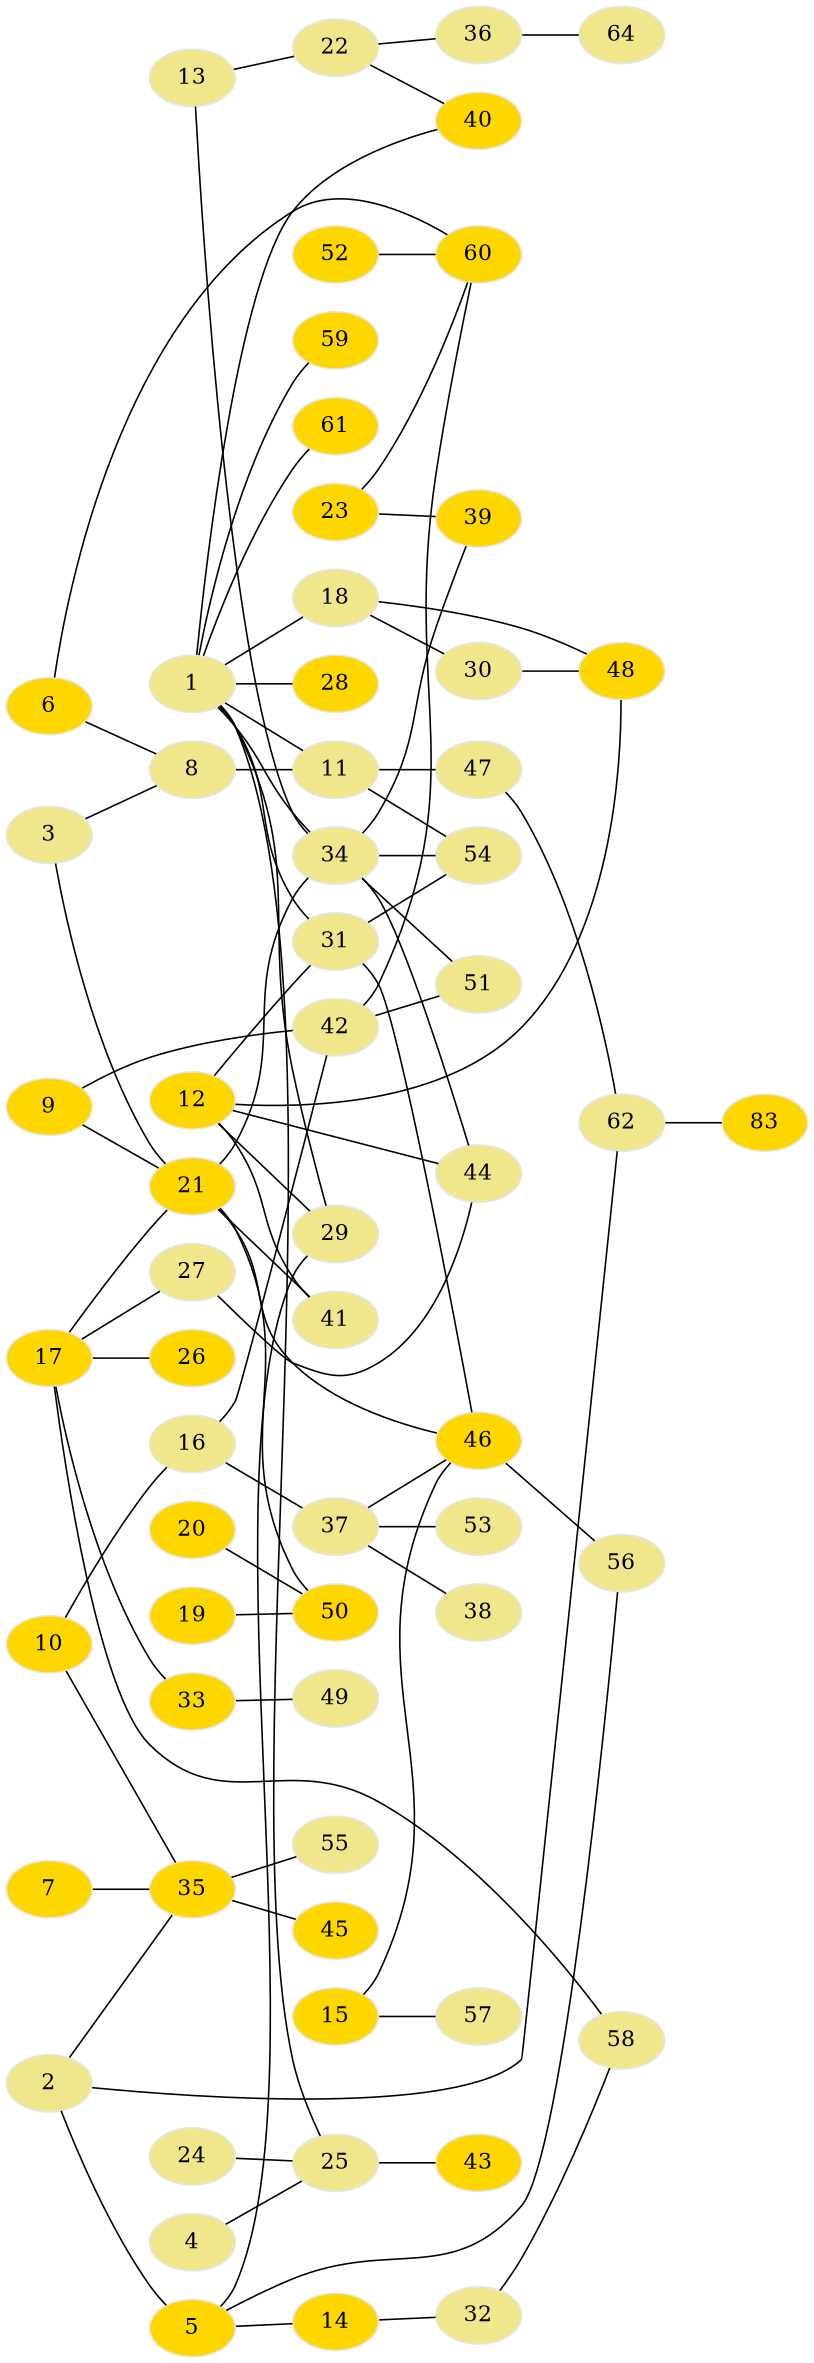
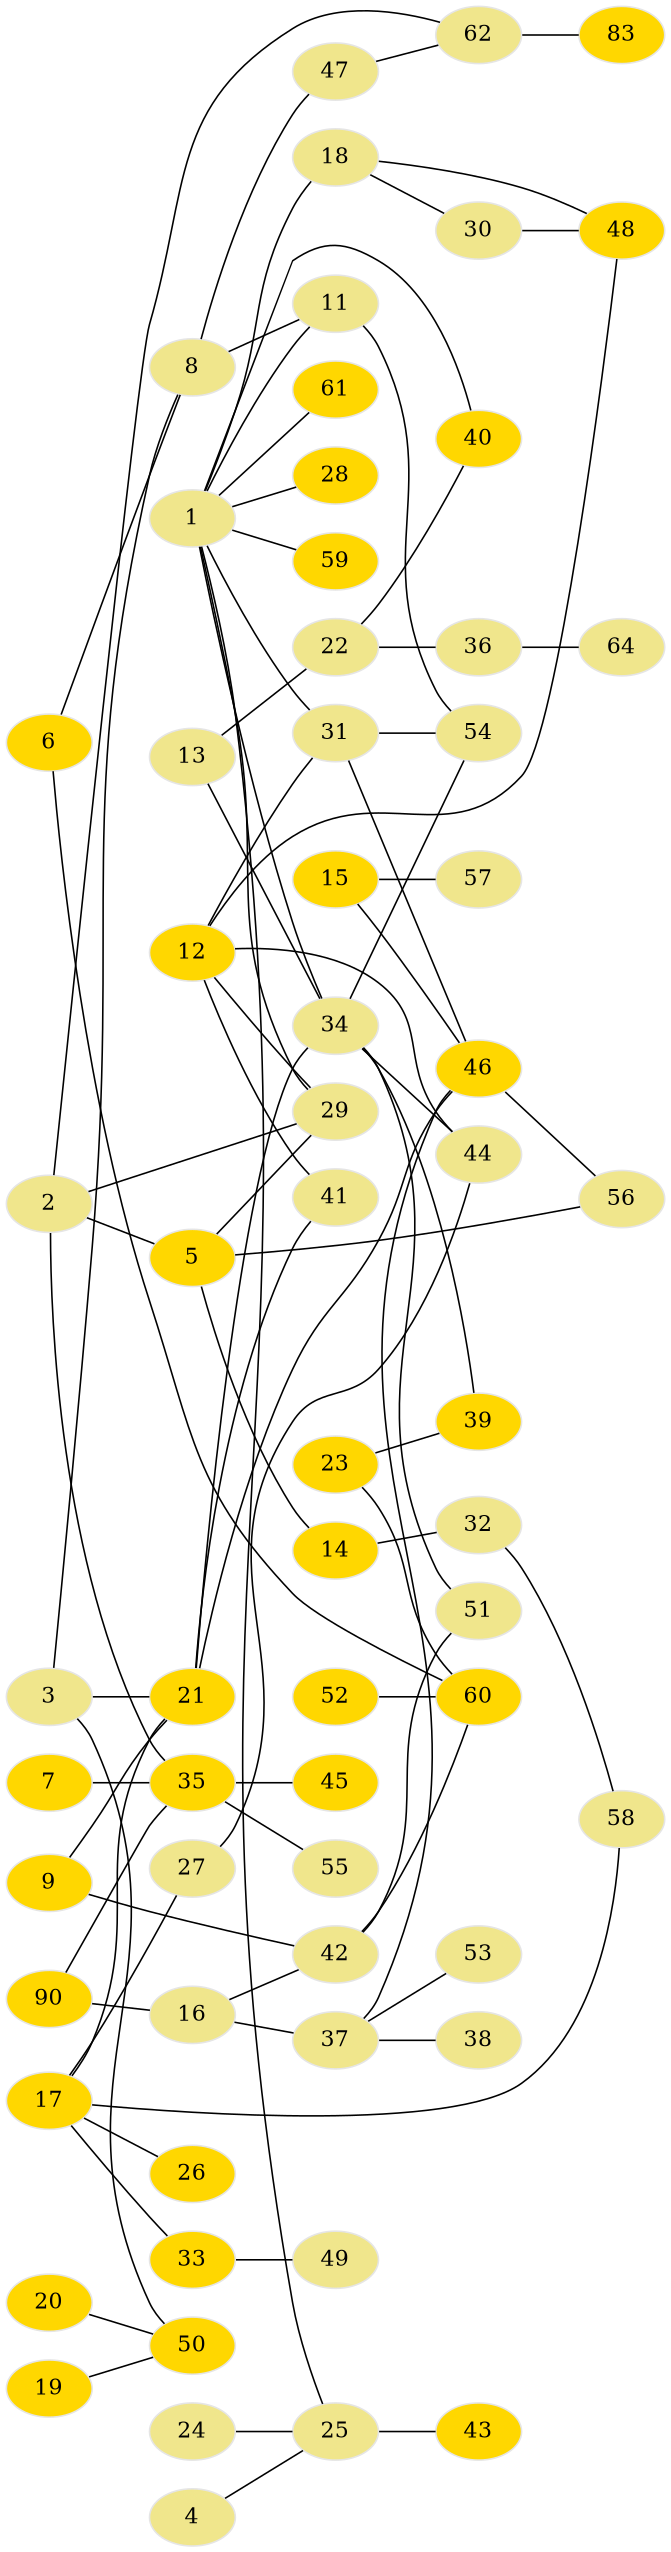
edge "11" -- "47": now "8" -- "47"
edge "29" -- "2": added
edge "21" -- "50": now "3" -- "50"
node "10": label "10" -> "90"
